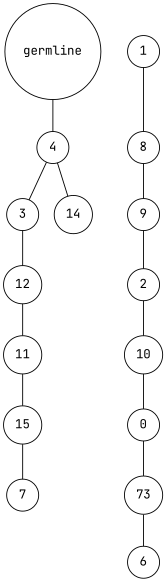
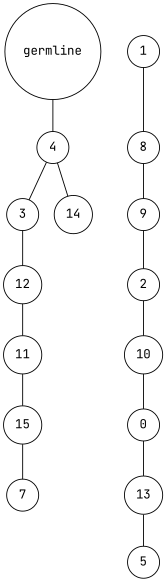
node "73": label "73" -> "13"
node "6": label "6" -> "5"
